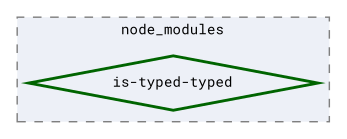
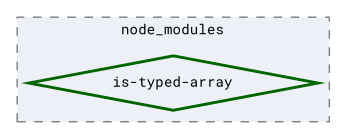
node "is-typed-typed": label "is-typed-typed" -> "is-typed-array"
